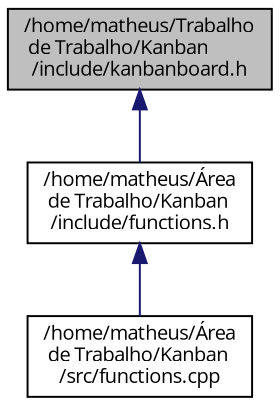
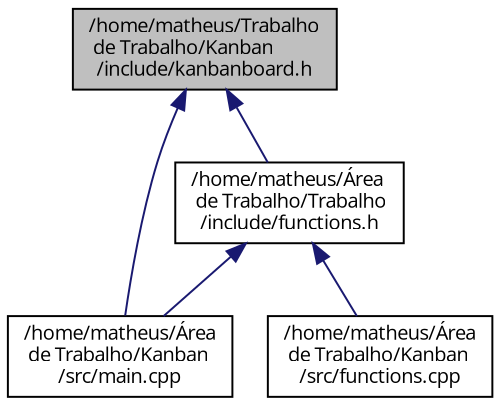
node "/home/matheus/Área de Trabalho/Kanban /include/functions.h": label "/home/matheus/Área de Trabalho/Kanban /include/functions.h" -> "/home/matheus/Área de Trabalho/Trabalho /include/functions.h"
node "/home/matheus/Área de Trabalho/Kanban /src/main.cpp": added
